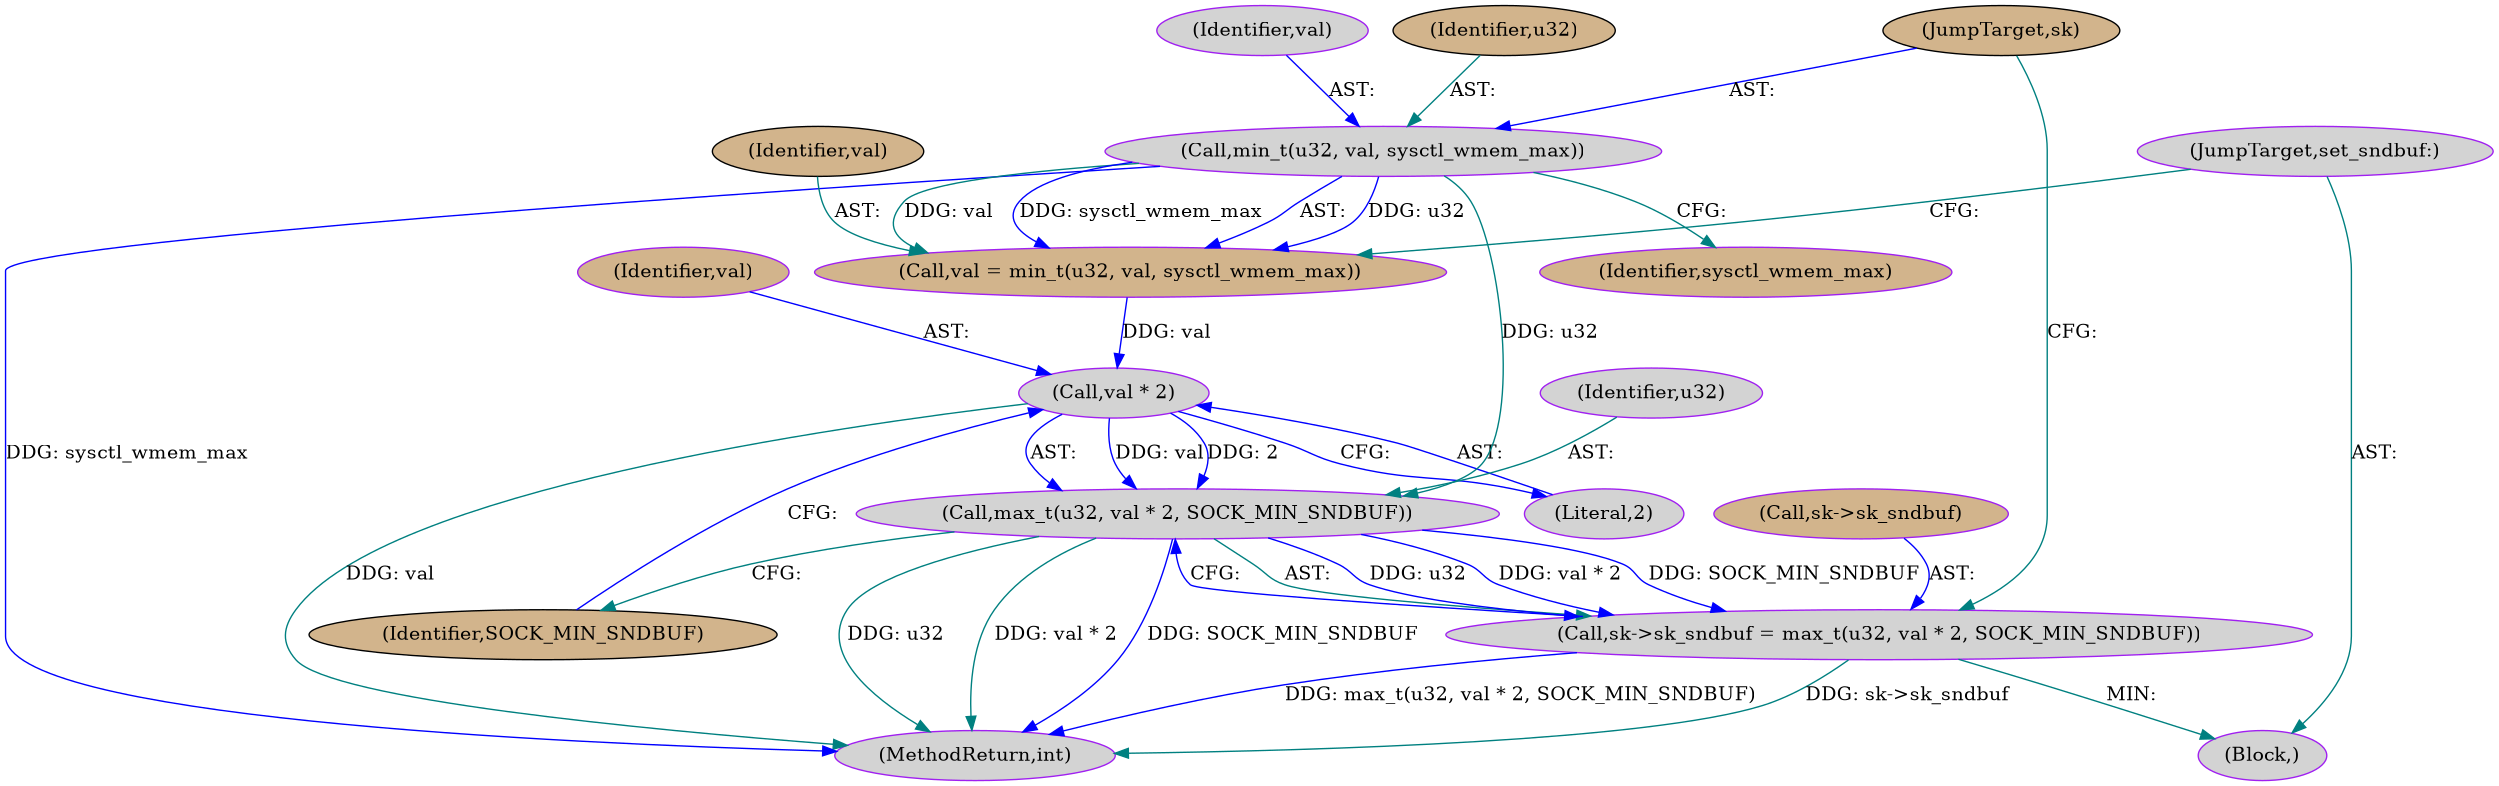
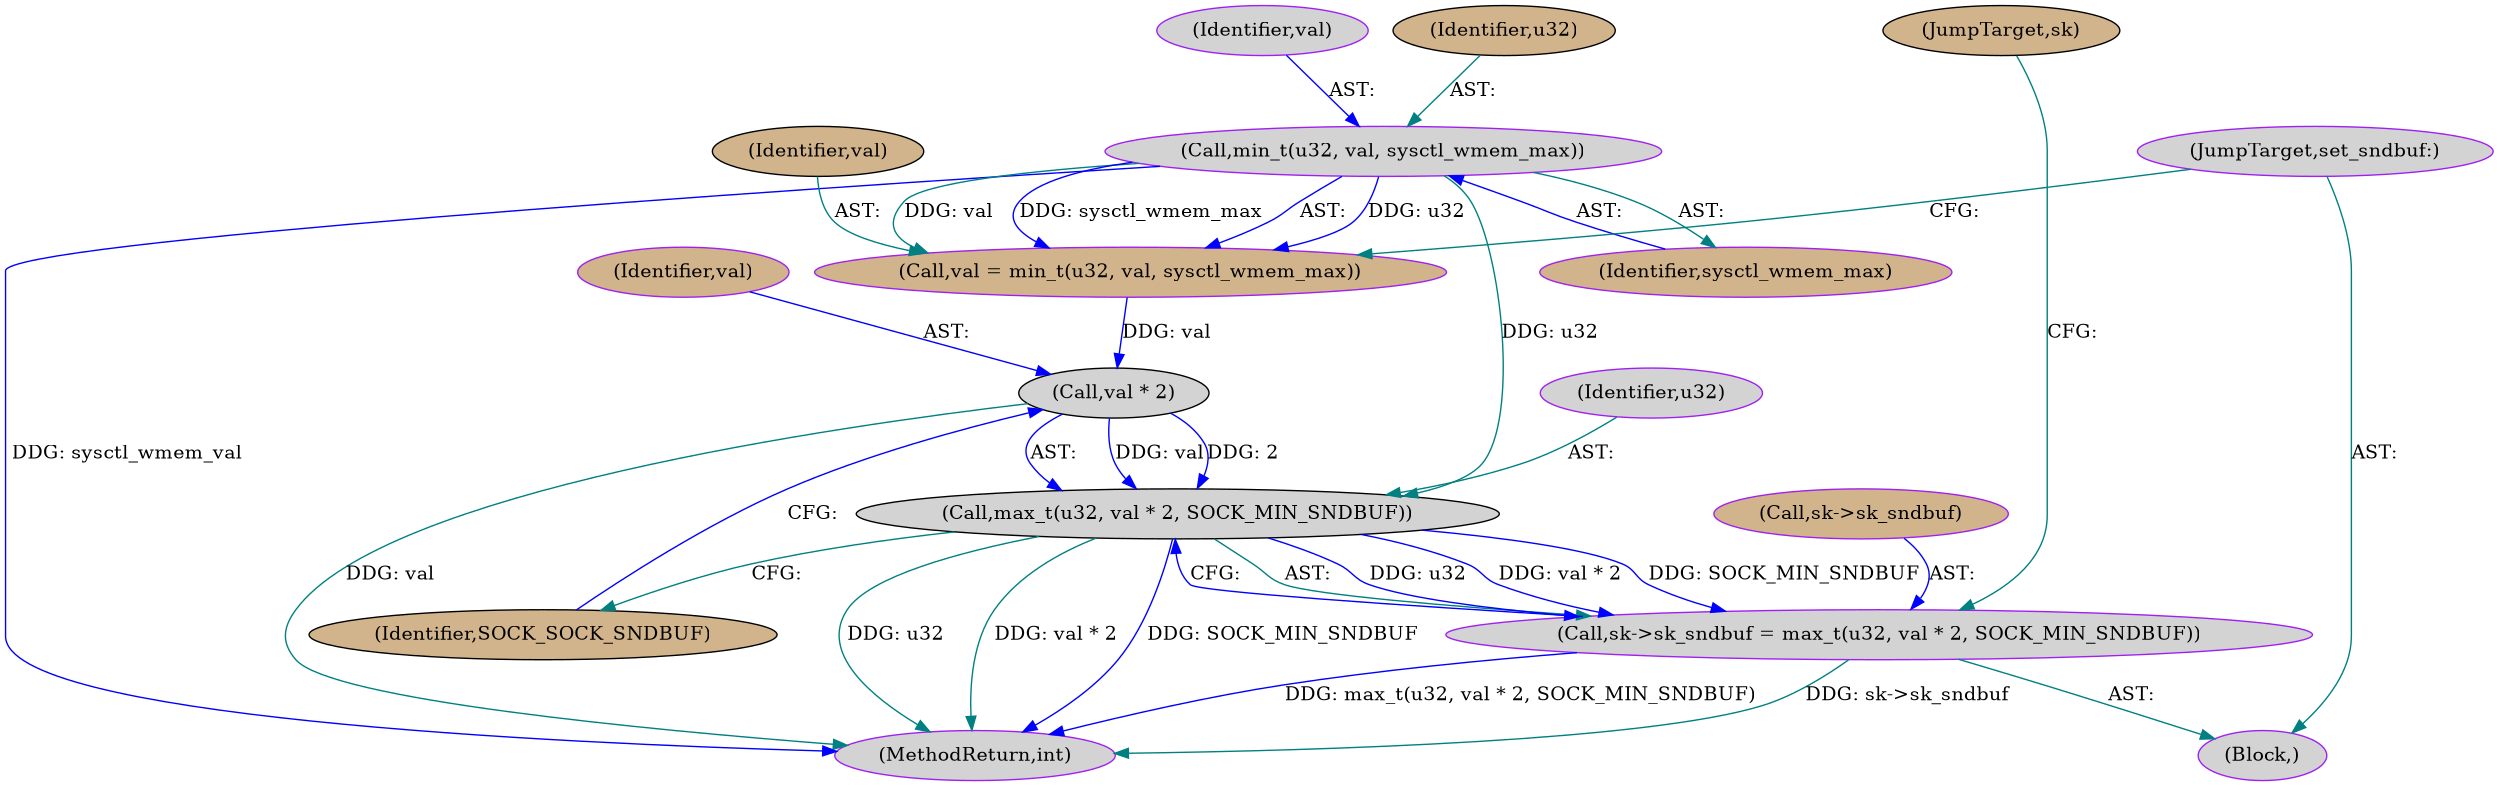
edge "(JumpTarget,sk)" -> "(Call,min_t(u32, val, sysctl_wmem_max))": now "(Identifier,sysctl_wmem_max)" -> "(Call,min_t(u32, val, sysctl_wmem_max))"
edge "(Call,min_t(u32, val, sysctl_wmem_max))" -> "(Identifier,sysctl_wmem_max)": label "CFG: " -> "AST: "
node "(Call,val * 2)": color purple -> black
edge "(Call,min_t(u32, val, sysctl_wmem_max))" -> "(MethodReturn,int)": label "DDG: sysctl_wmem_max" -> "DDG: sysctl_wmem_val"
node "(Call,max_t(u32, val * 2, SOCK_MIN_SNDBUF))": color purple -> black
node "(Literal,2)": removed
node "(Identifier,SOCK_MIN_SNDBUF)": label "(Identifier,SOCK_MIN_SNDBUF)" -> "(Identifier,SOCK_SOCK_SNDBUF)"
edge "(Call,sk->sk_sndbuf = max_t(u32, val * 2, SOCK_MIN_SNDBUF))" -> "(Block,)": label "MIN: " -> "AST: "
